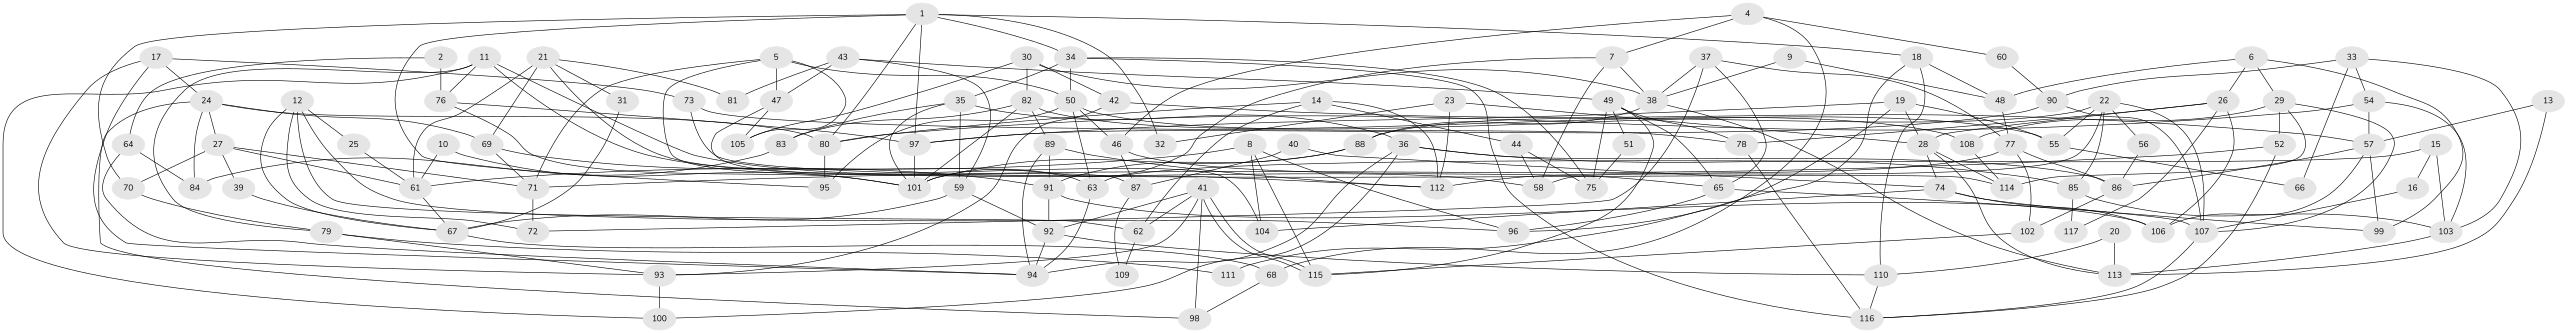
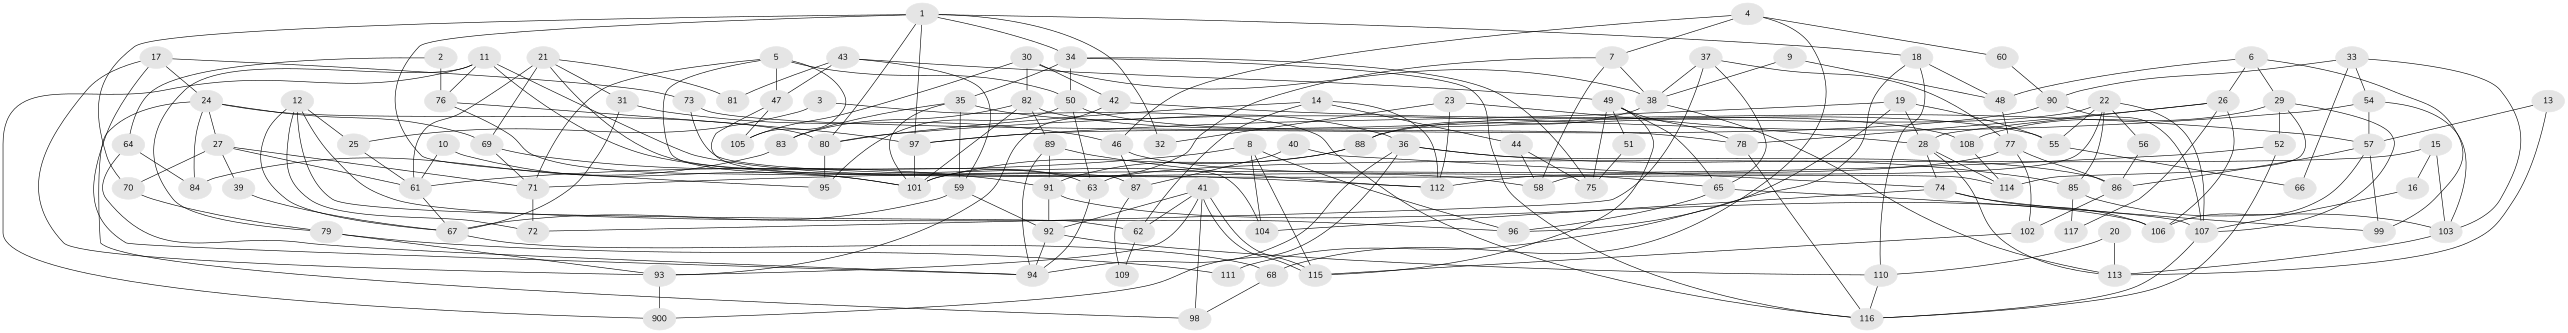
node "3": added
edge "50" -- "46": now "31" -- "46"
node "100": label "100" -> "900"
